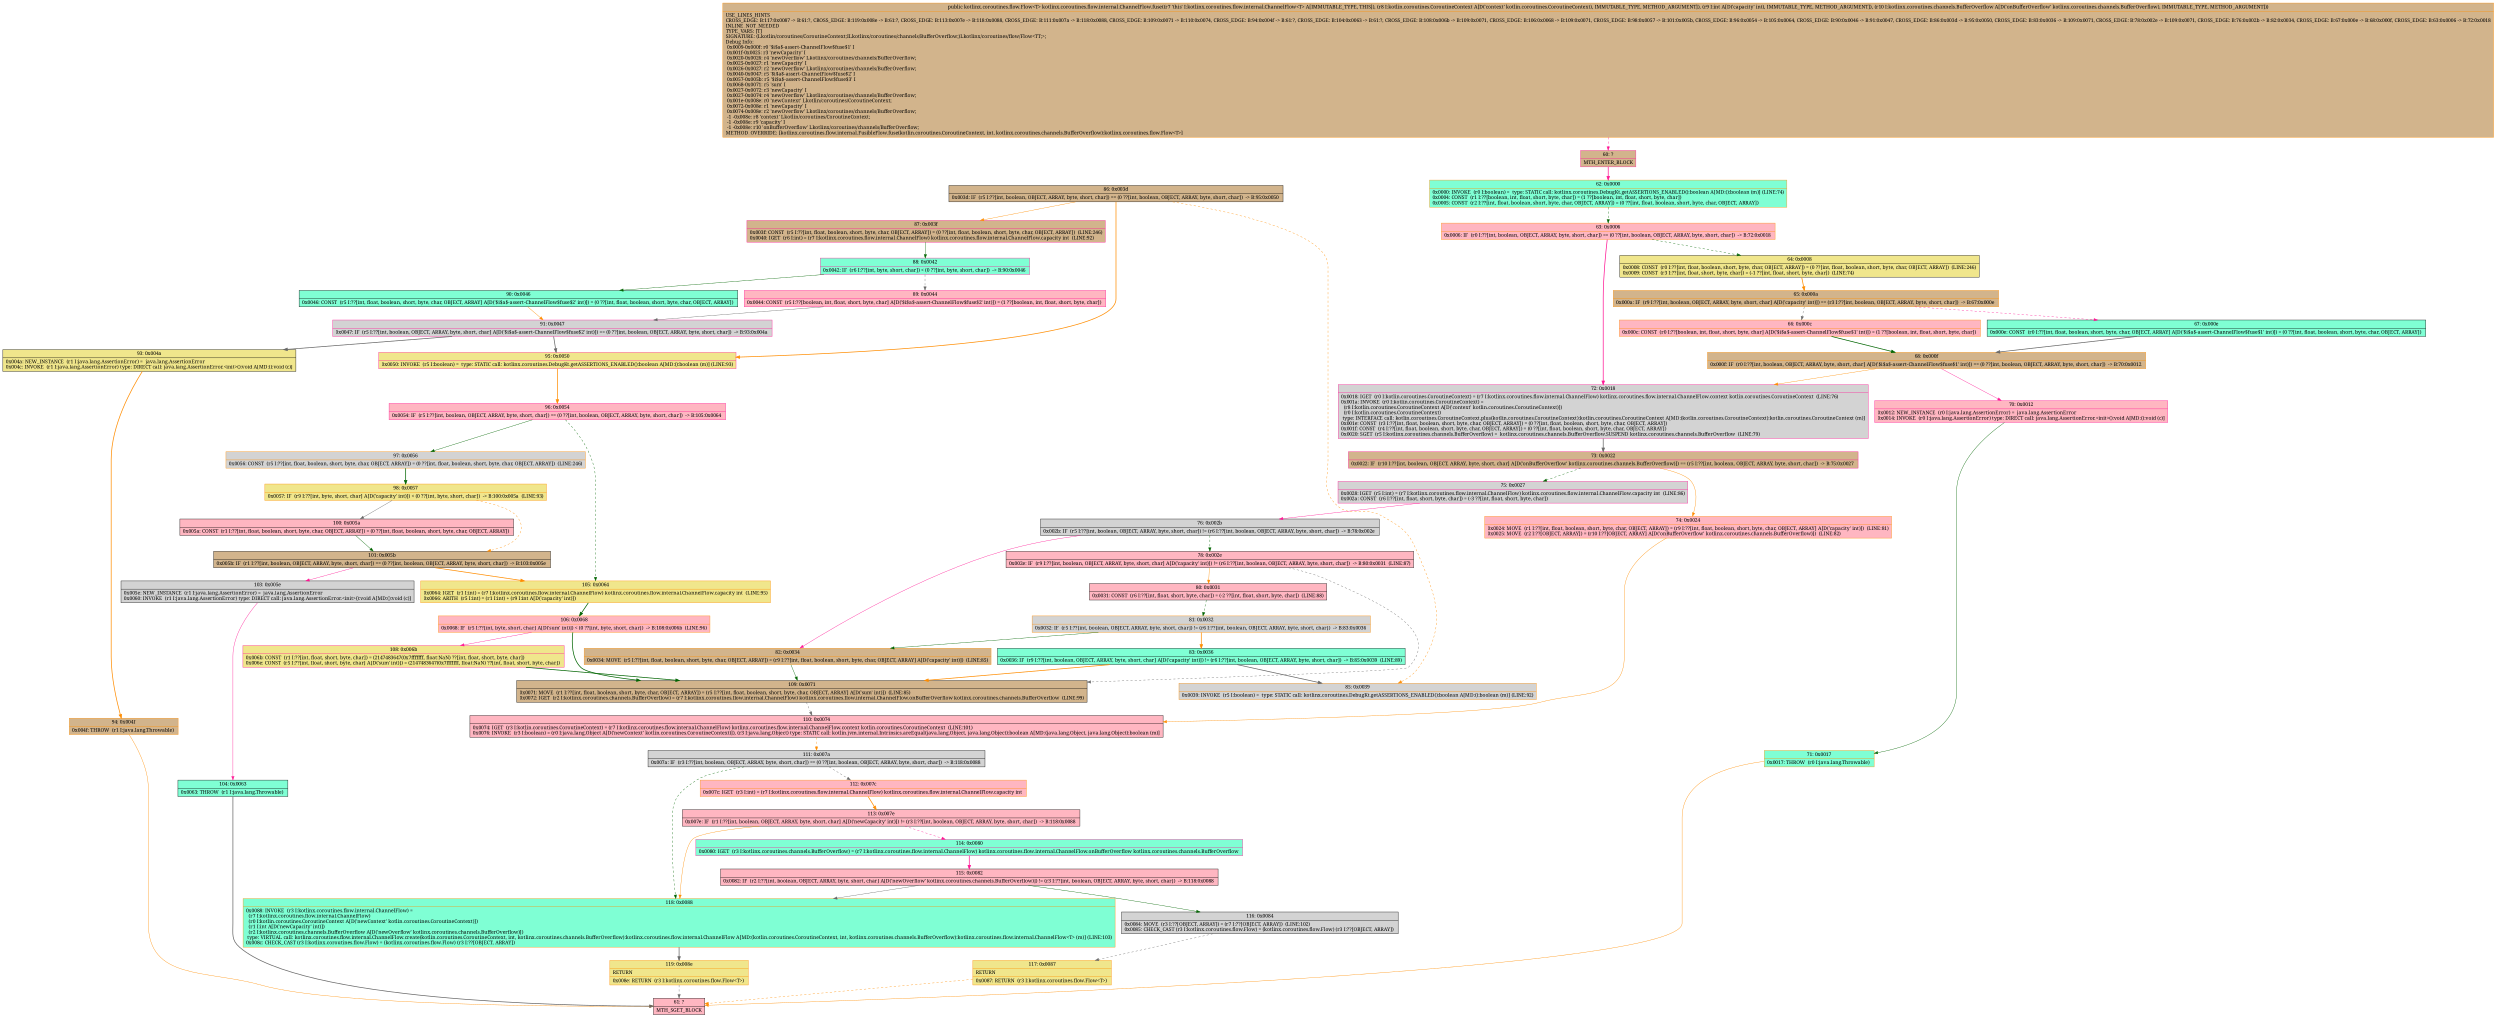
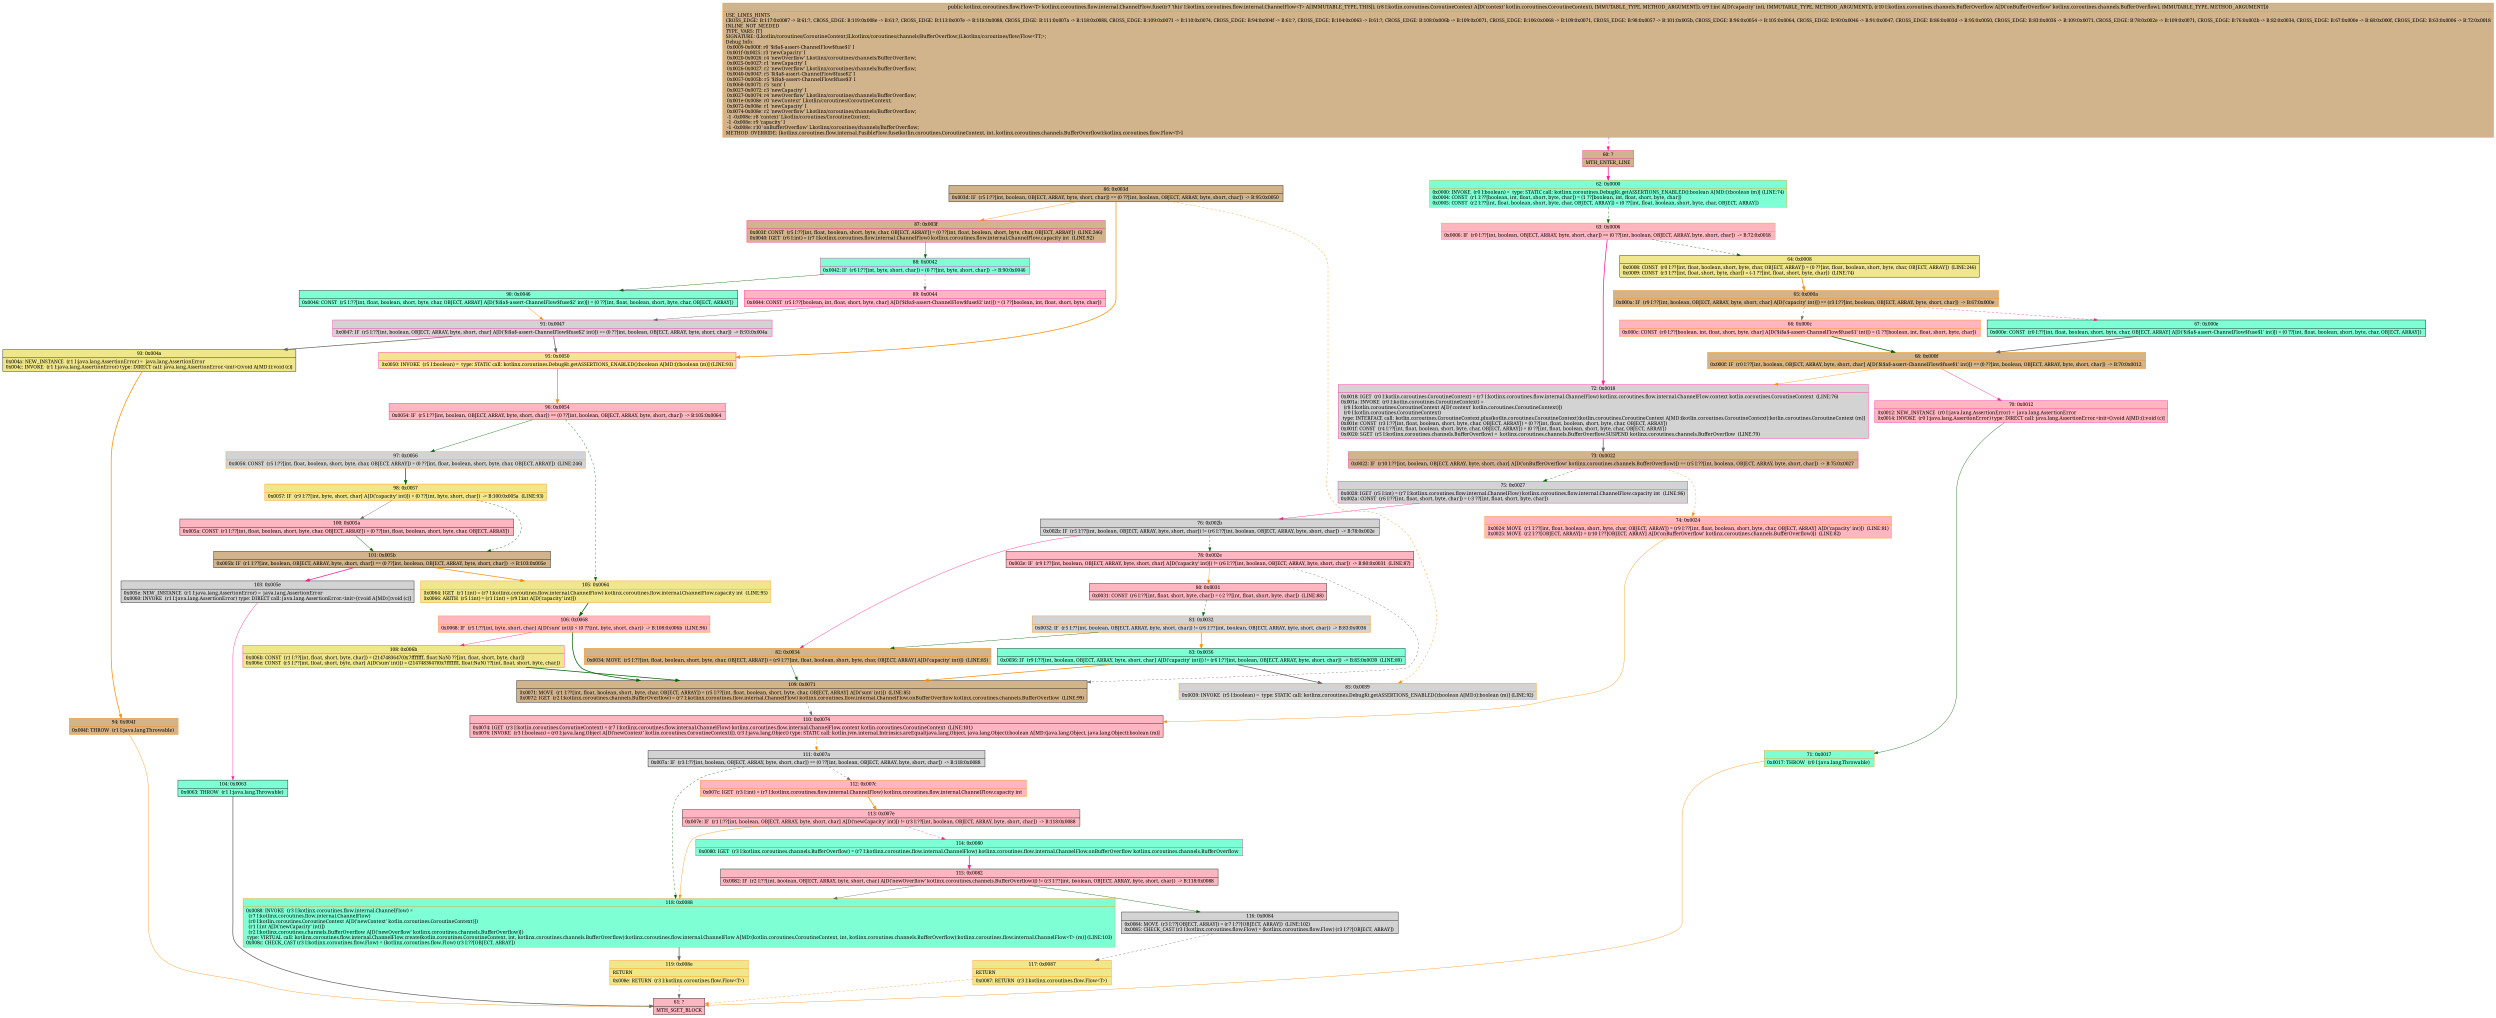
node "60: ?": text "MTH_ENTER_BLOCK" -> "MTH_ENTER_LINE"
edge "73: 0x0022" -> "74: 0x0024": style solid -> dashed
edge "98: 0x0057" -> "101: 0x005b": color darkorange -> darkgreen
edge "101: 0x005b" -> "103: 0x005e": style solid -> bold
